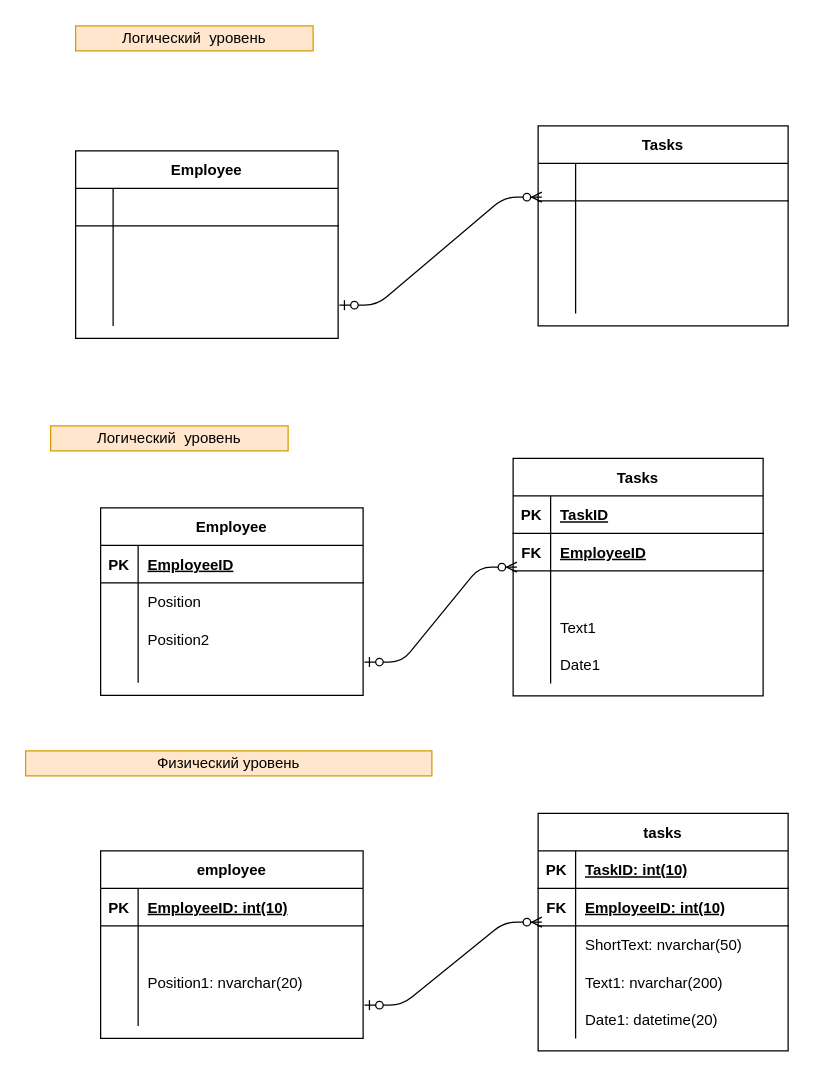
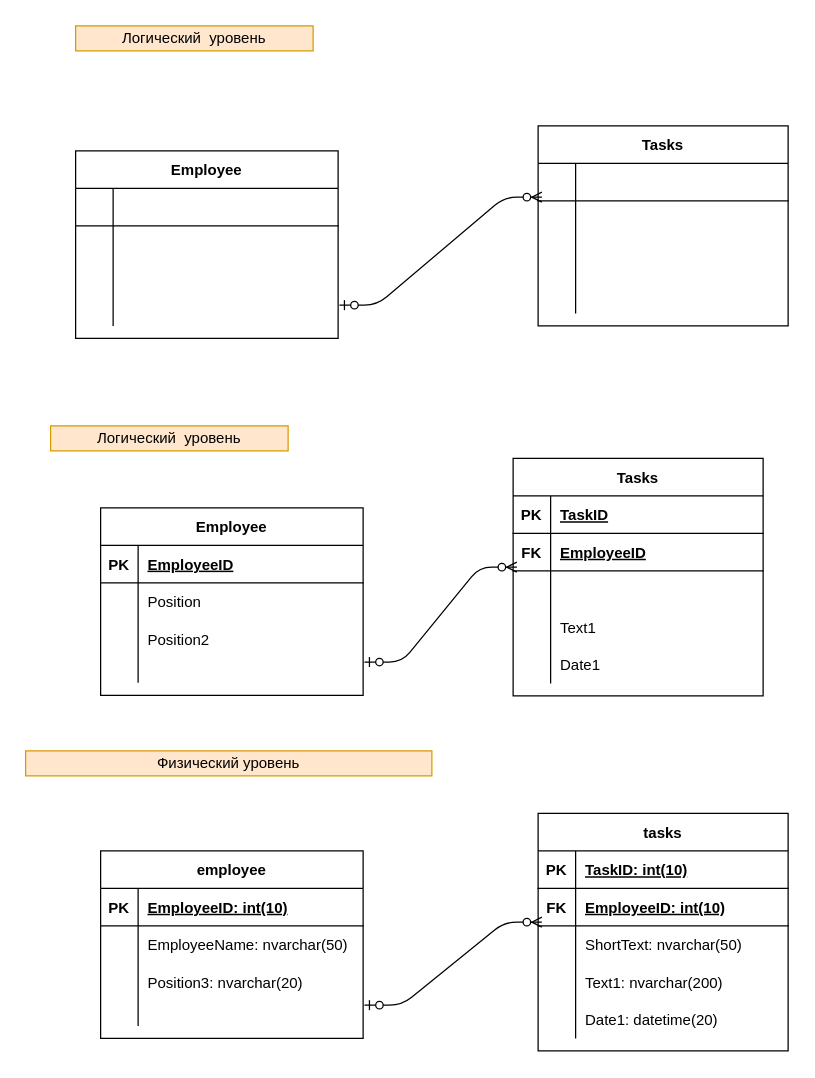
node "EmployeeName: nvarchar(50)": added
node "Position1: nvarchar(20)": label "Position1: nvarchar(20)" -> "Position3: nvarchar(20)"
